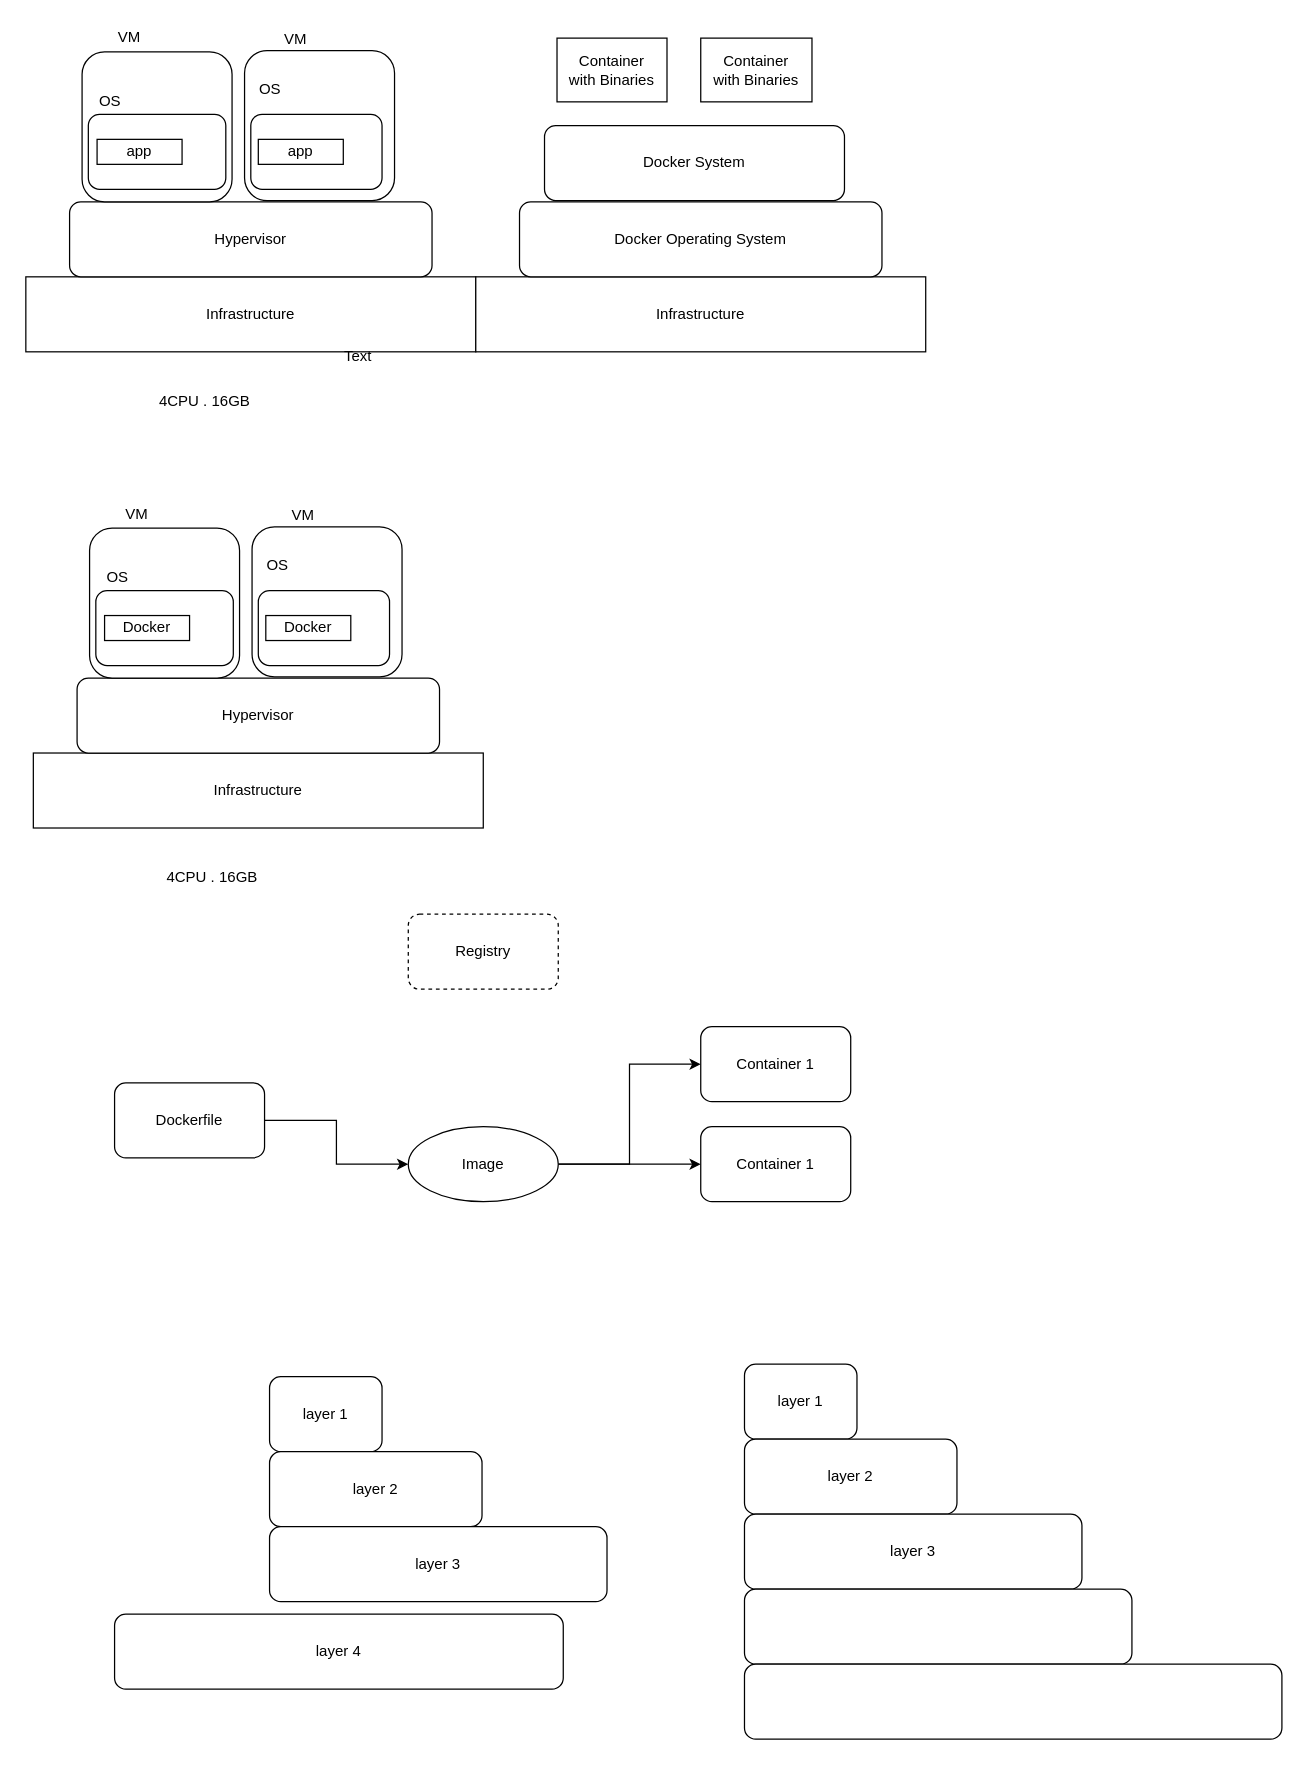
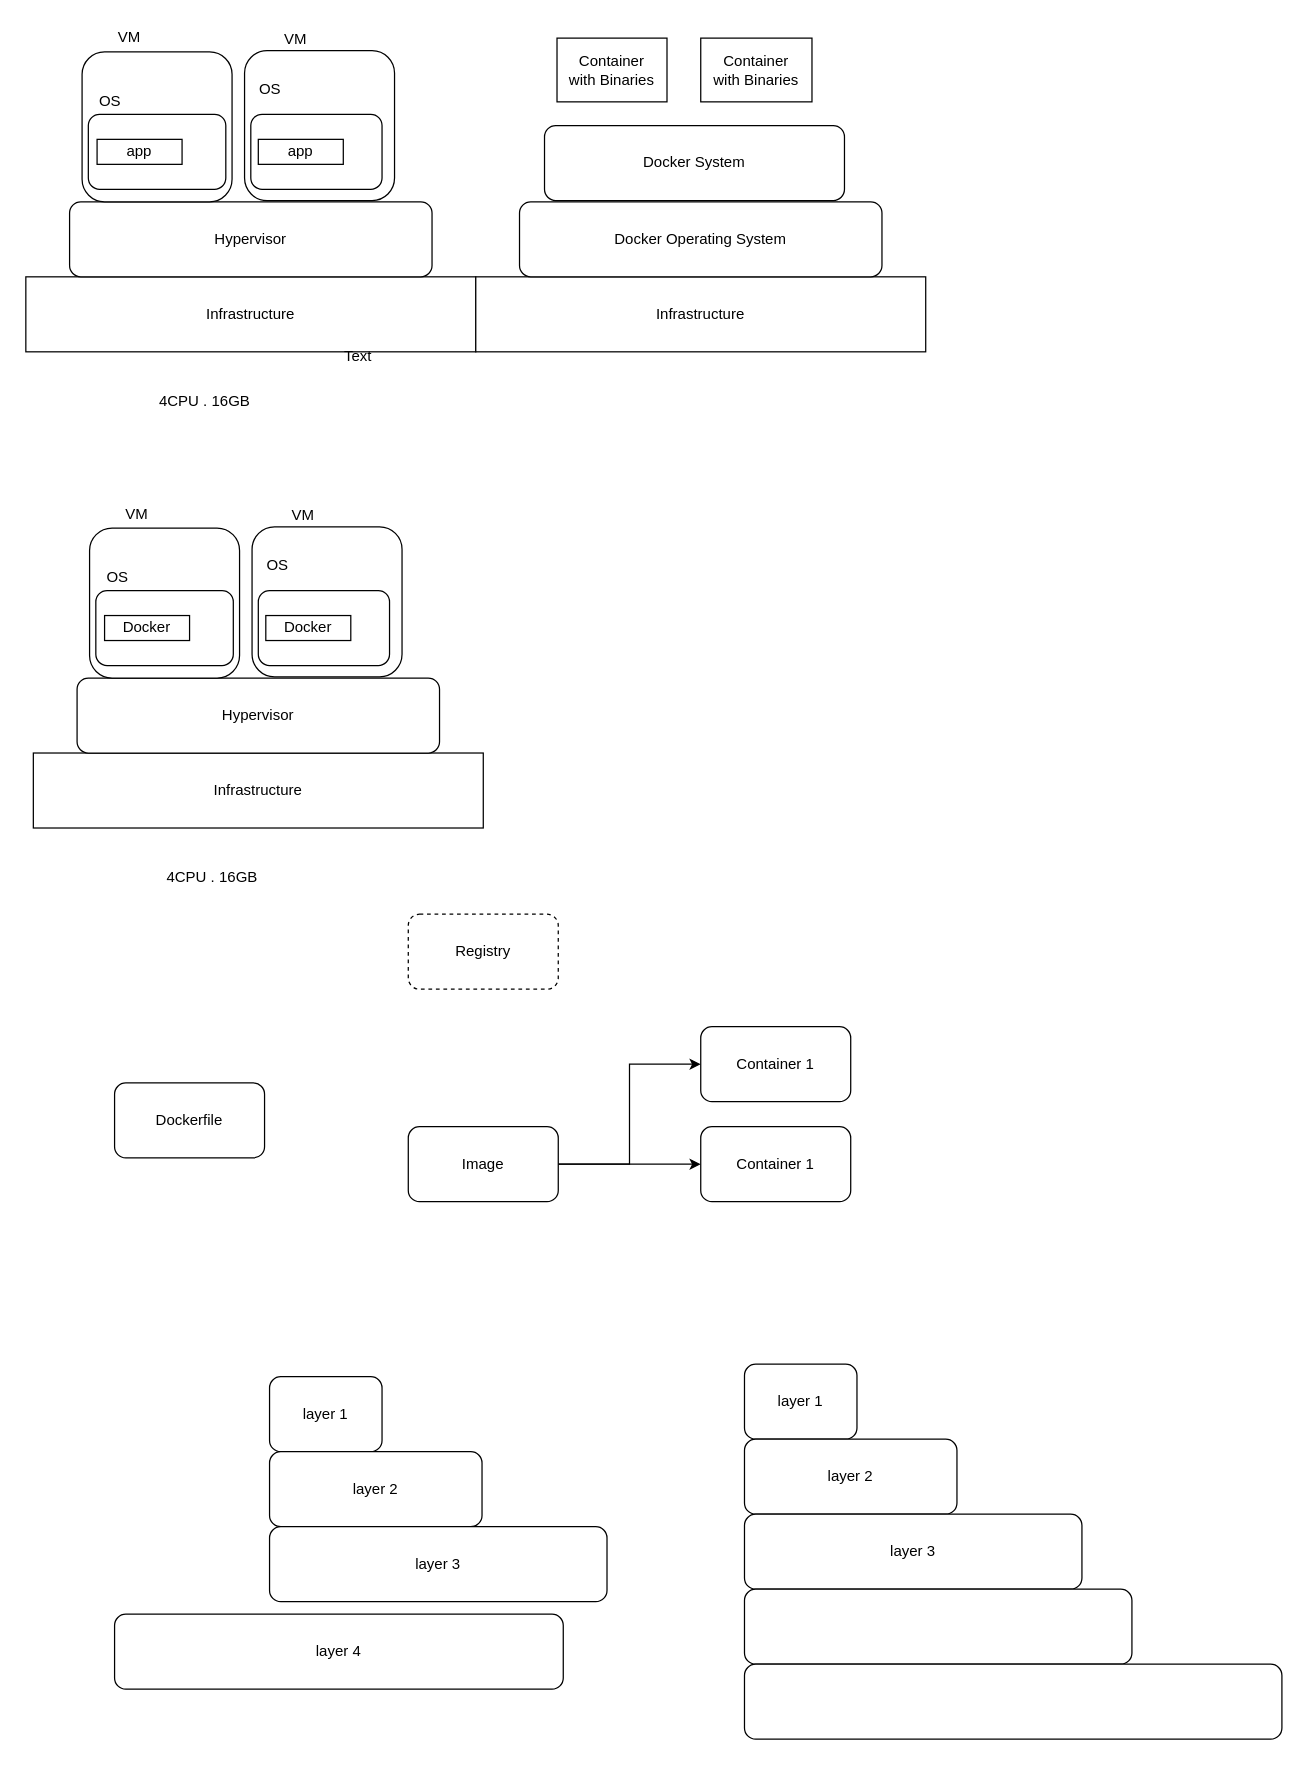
edge "Dockerfile" -> "Image": removed
node "Image": shape ellipse -> rounded rectangle
